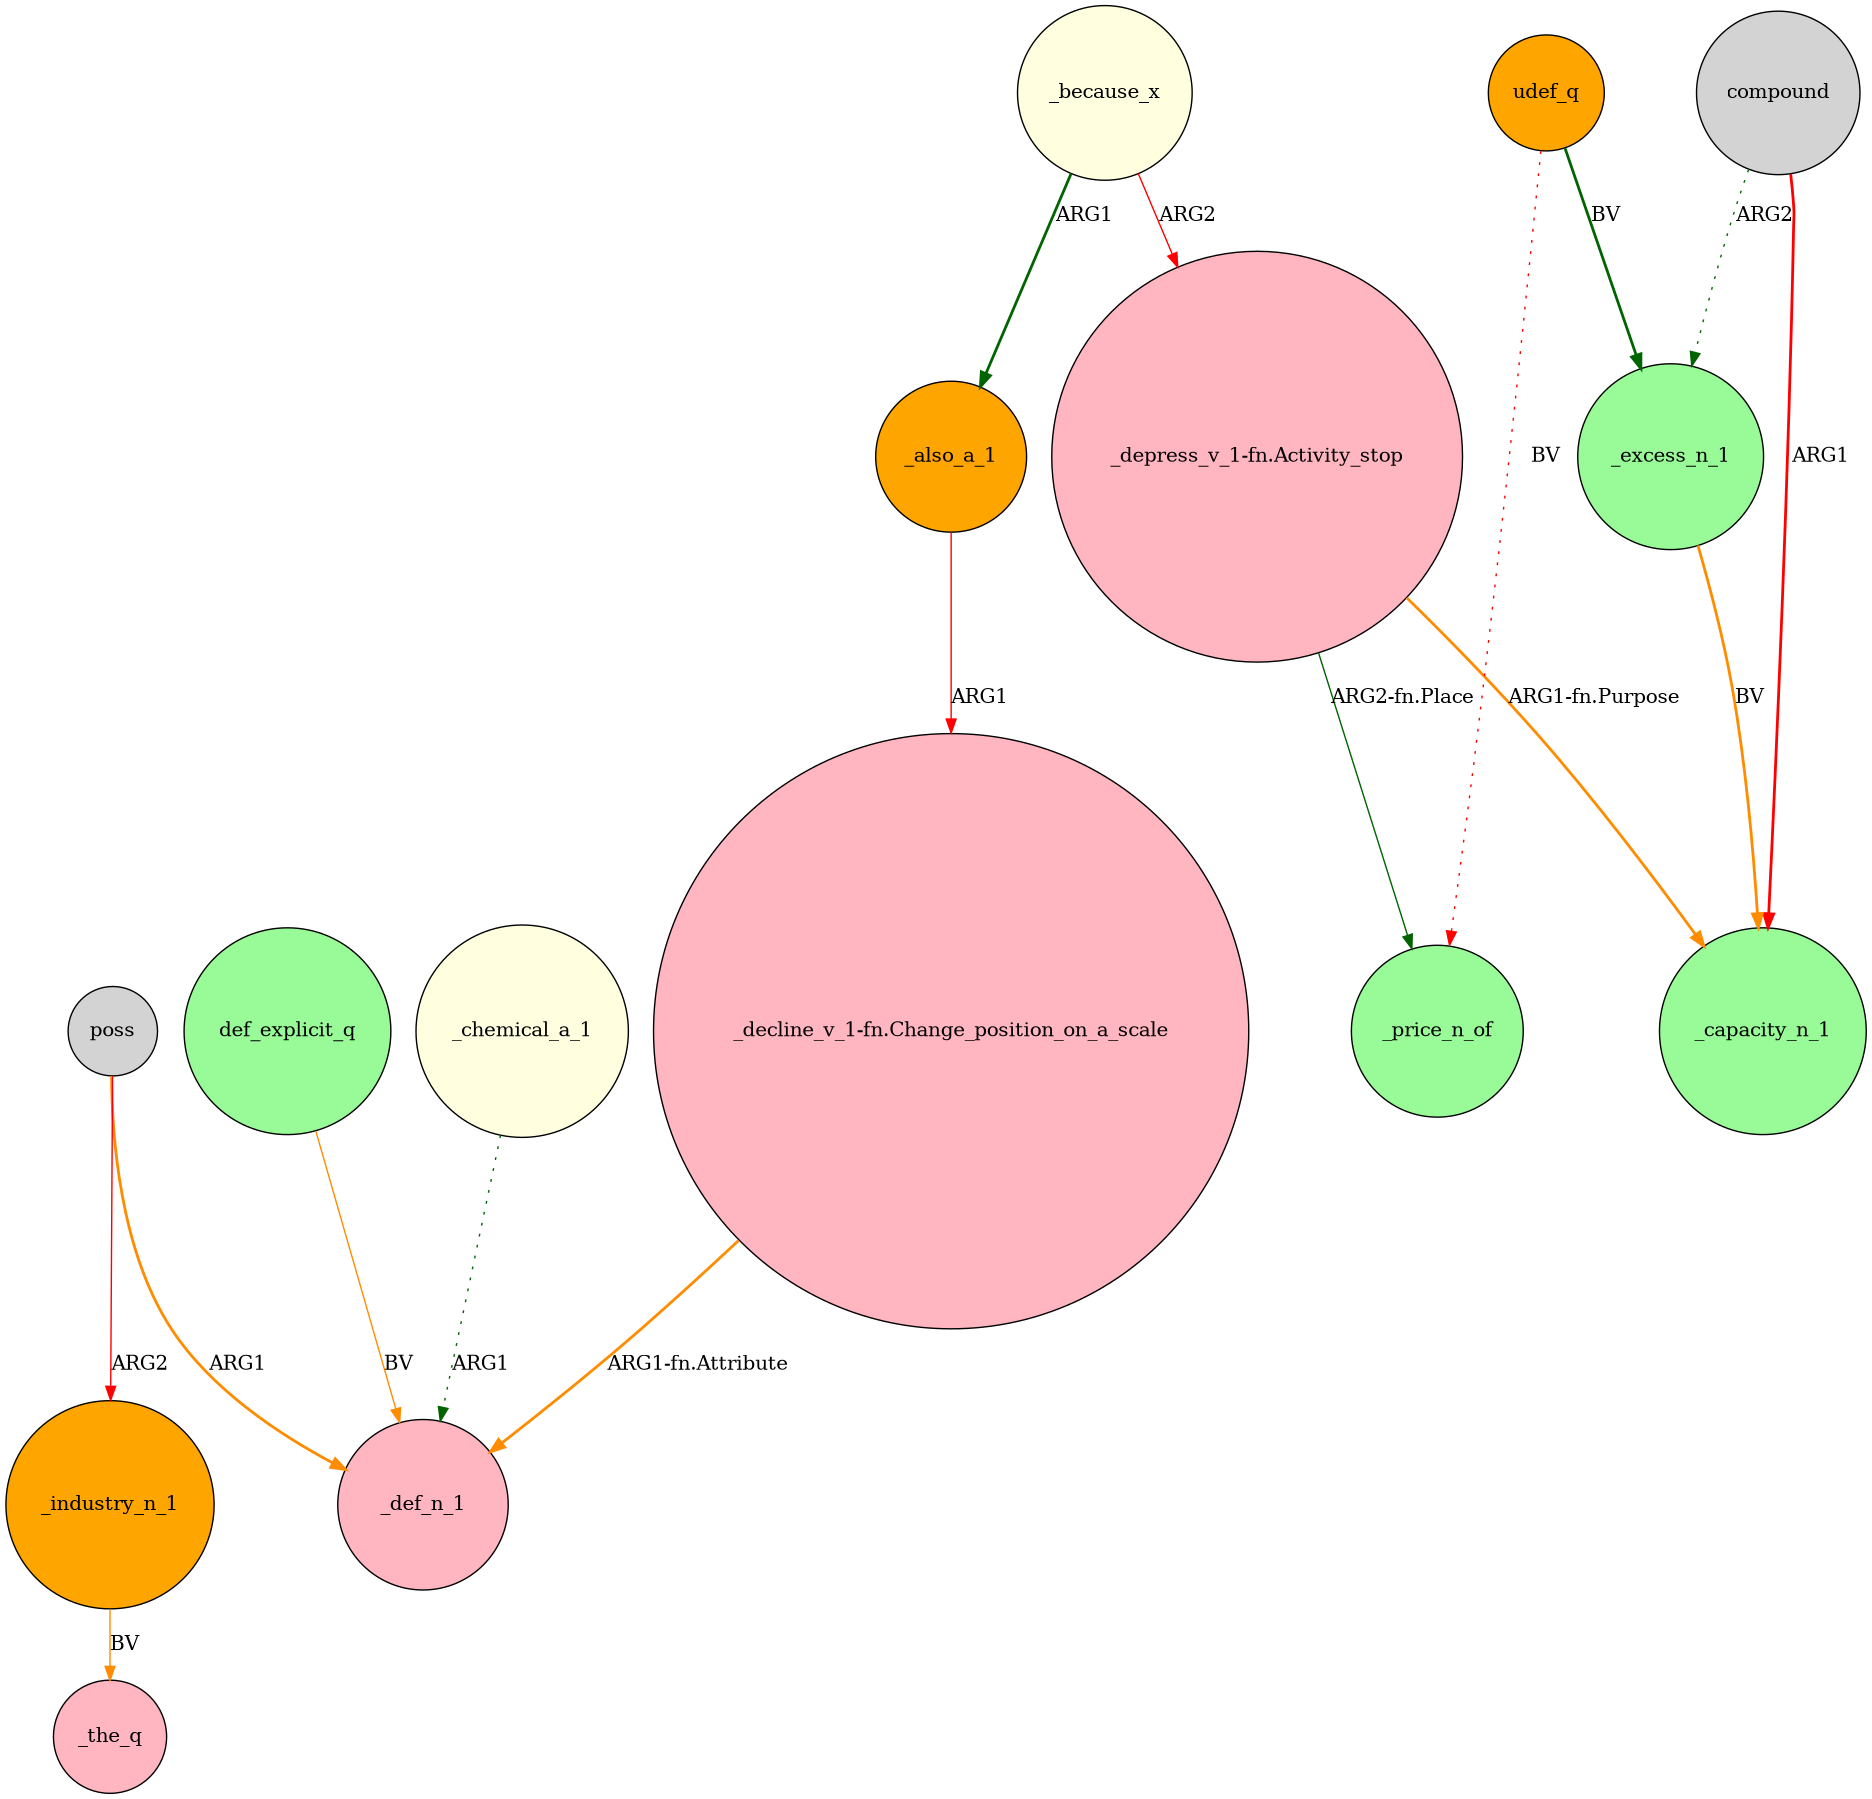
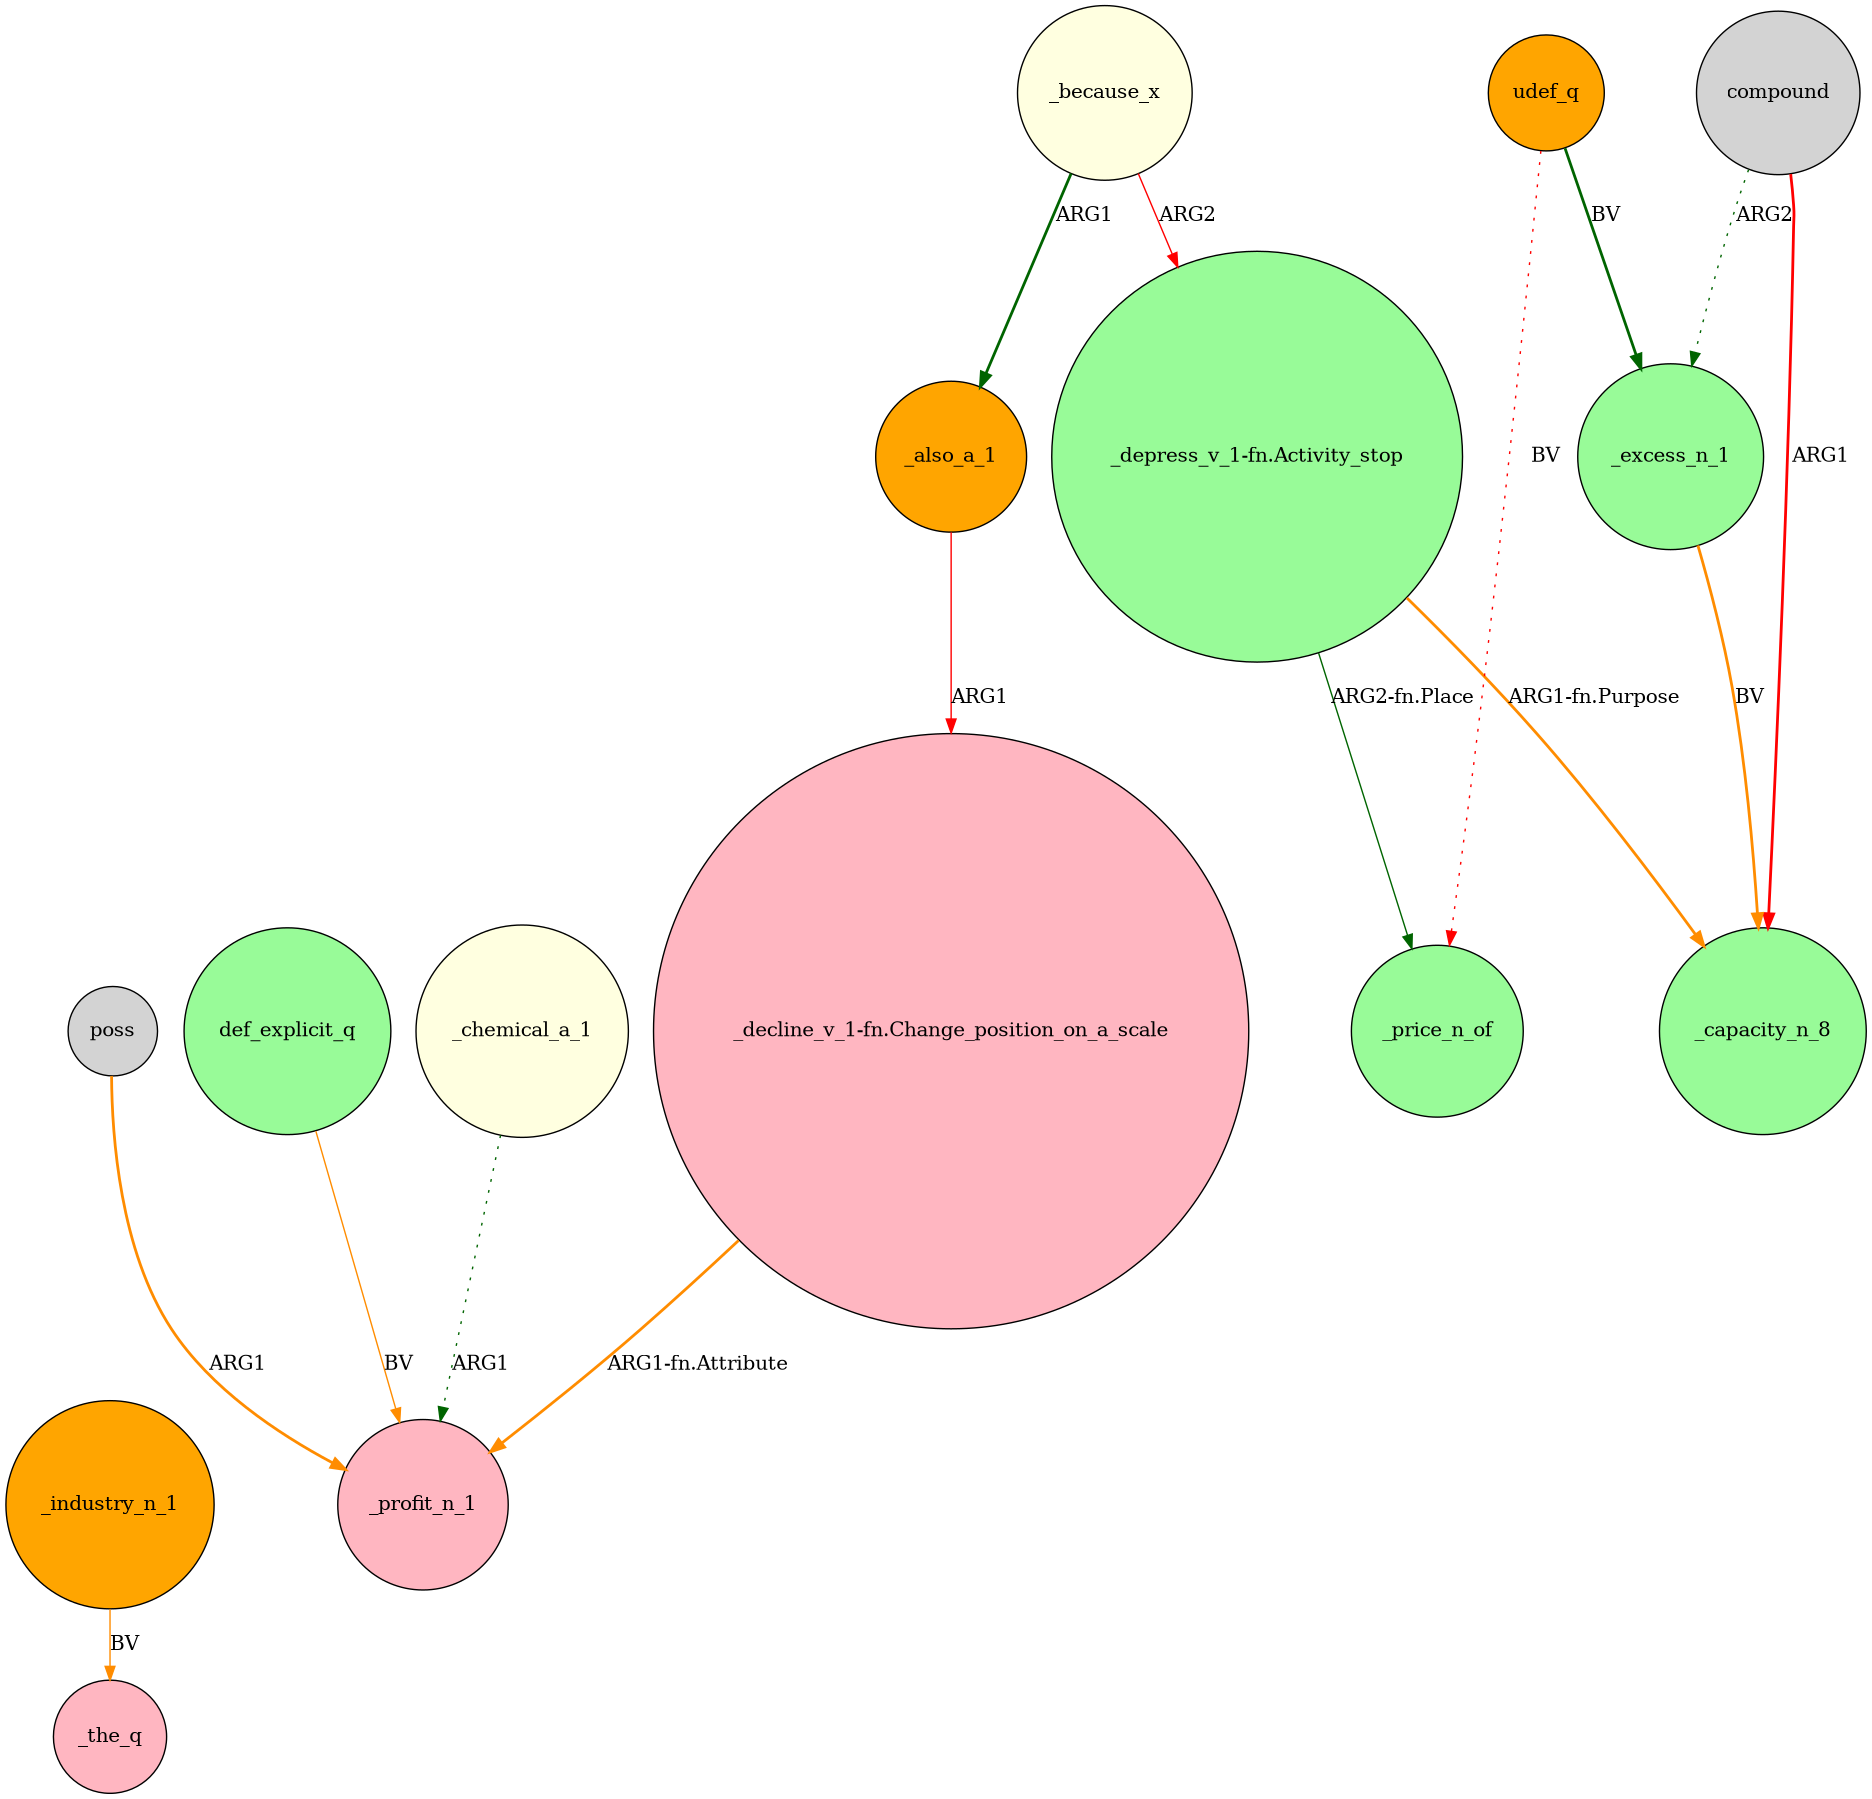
node "_depress_v_1-fn.Activity_stop": fillcolor lightpink -> palegreen
node "_capacity_n_1": label "_capacity_n_1" -> "_capacity_n_8"
edge "poss" -> "_industry_n_1": removed, label "ARG2"
node "_def_n_1": label "_def_n_1" -> "_profit_n_1"
